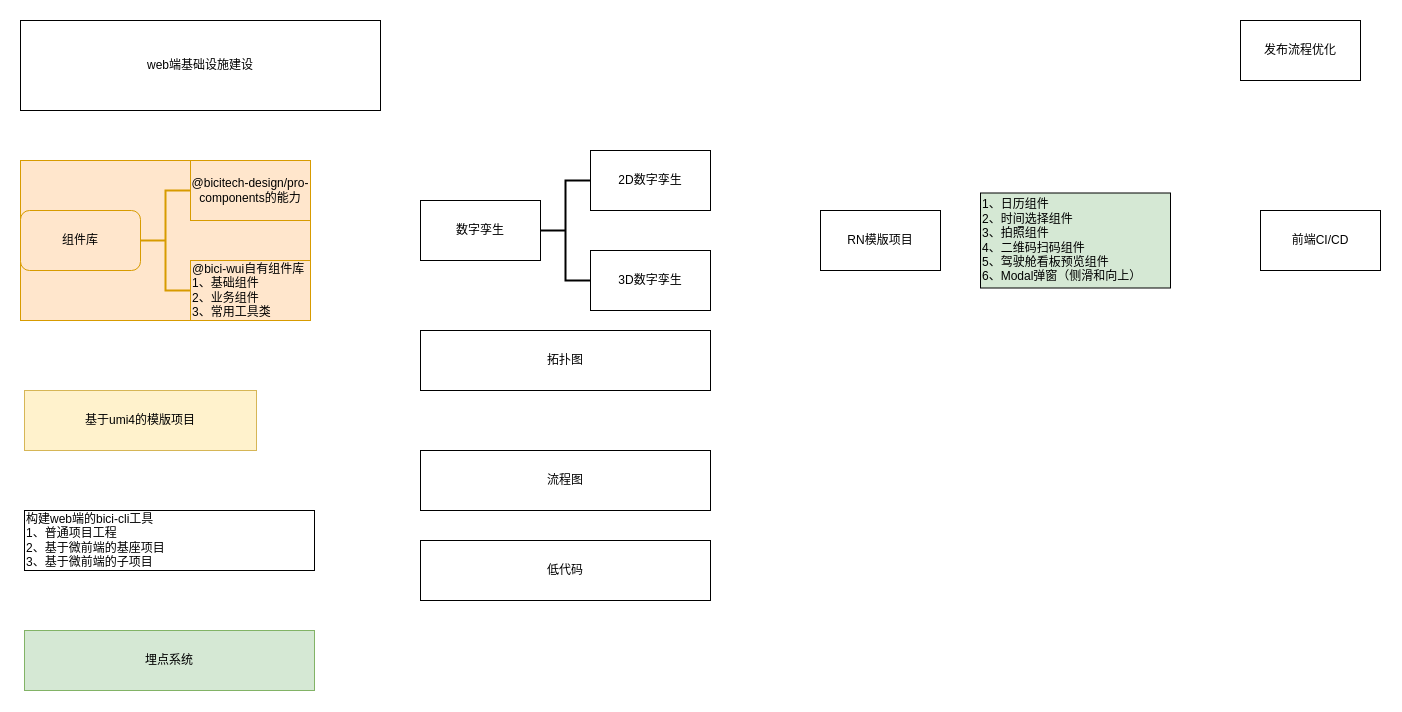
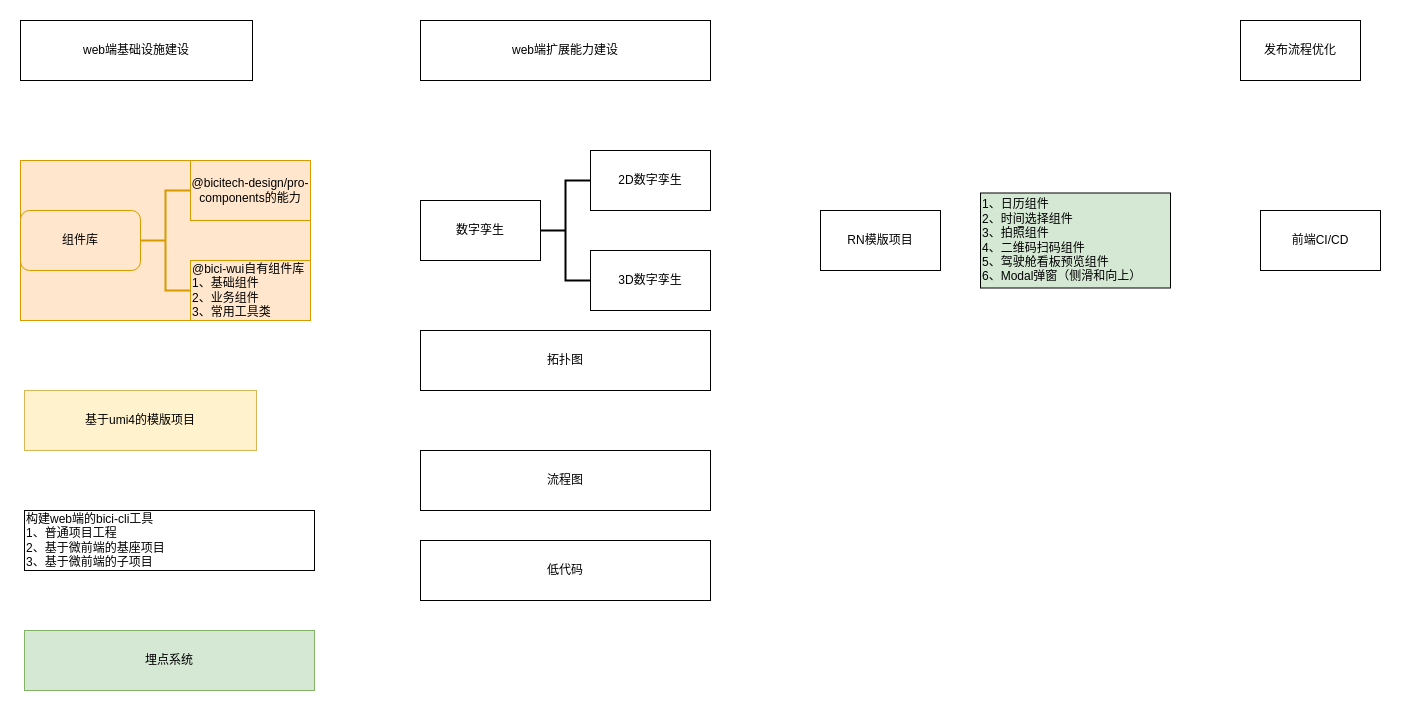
node "web端扩展能力建设": added
node "web端基础设施建设": size 360x90 -> 232x60
